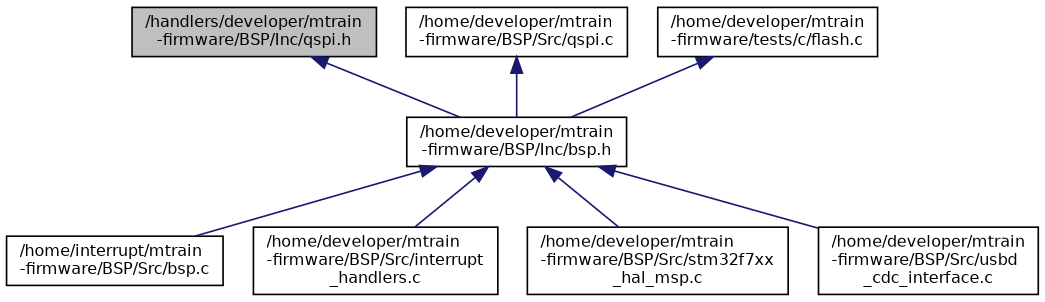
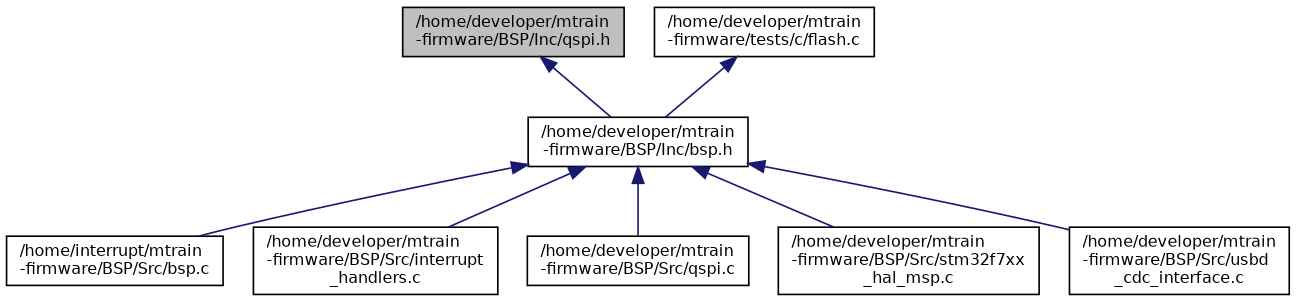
node "/handlers/developer/mtrain -firmware/BSP/Inc/qspi.h": label "/handlers/developer/mtrain -firmware/BSP/Inc/qspi.h" -> "/home/developer/mtrain -firmware/BSP/Inc/qspi.h"
edge "/home/developer/mtrain -firmware/BSP/Inc/bsp.h" -> "/home/developer/mtrain -firmware/BSP/Src/qspi.c": reversed
